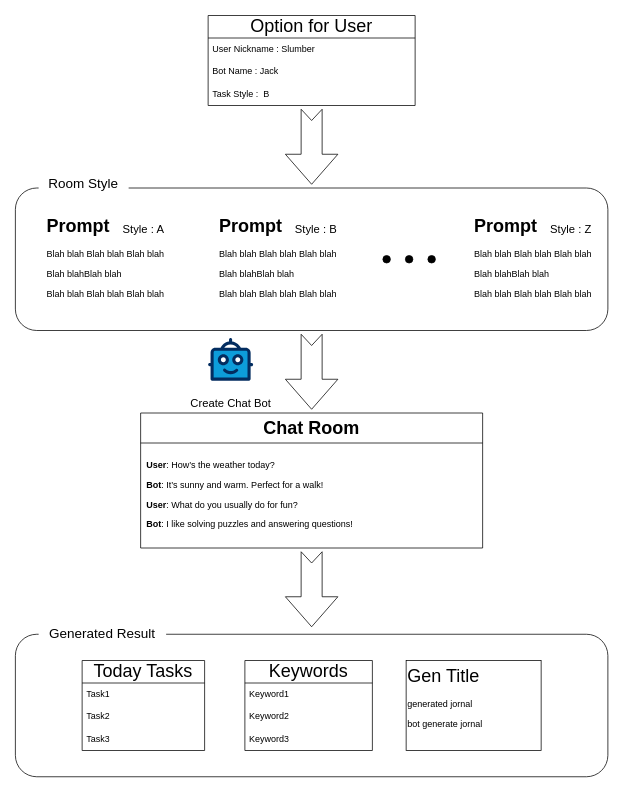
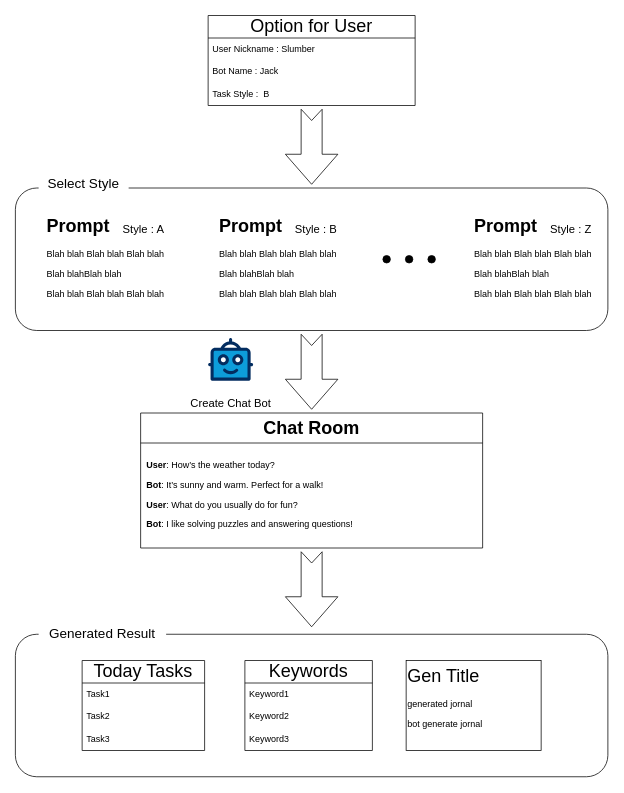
node "Room Style": label "Room Style" -> "Select Style"
